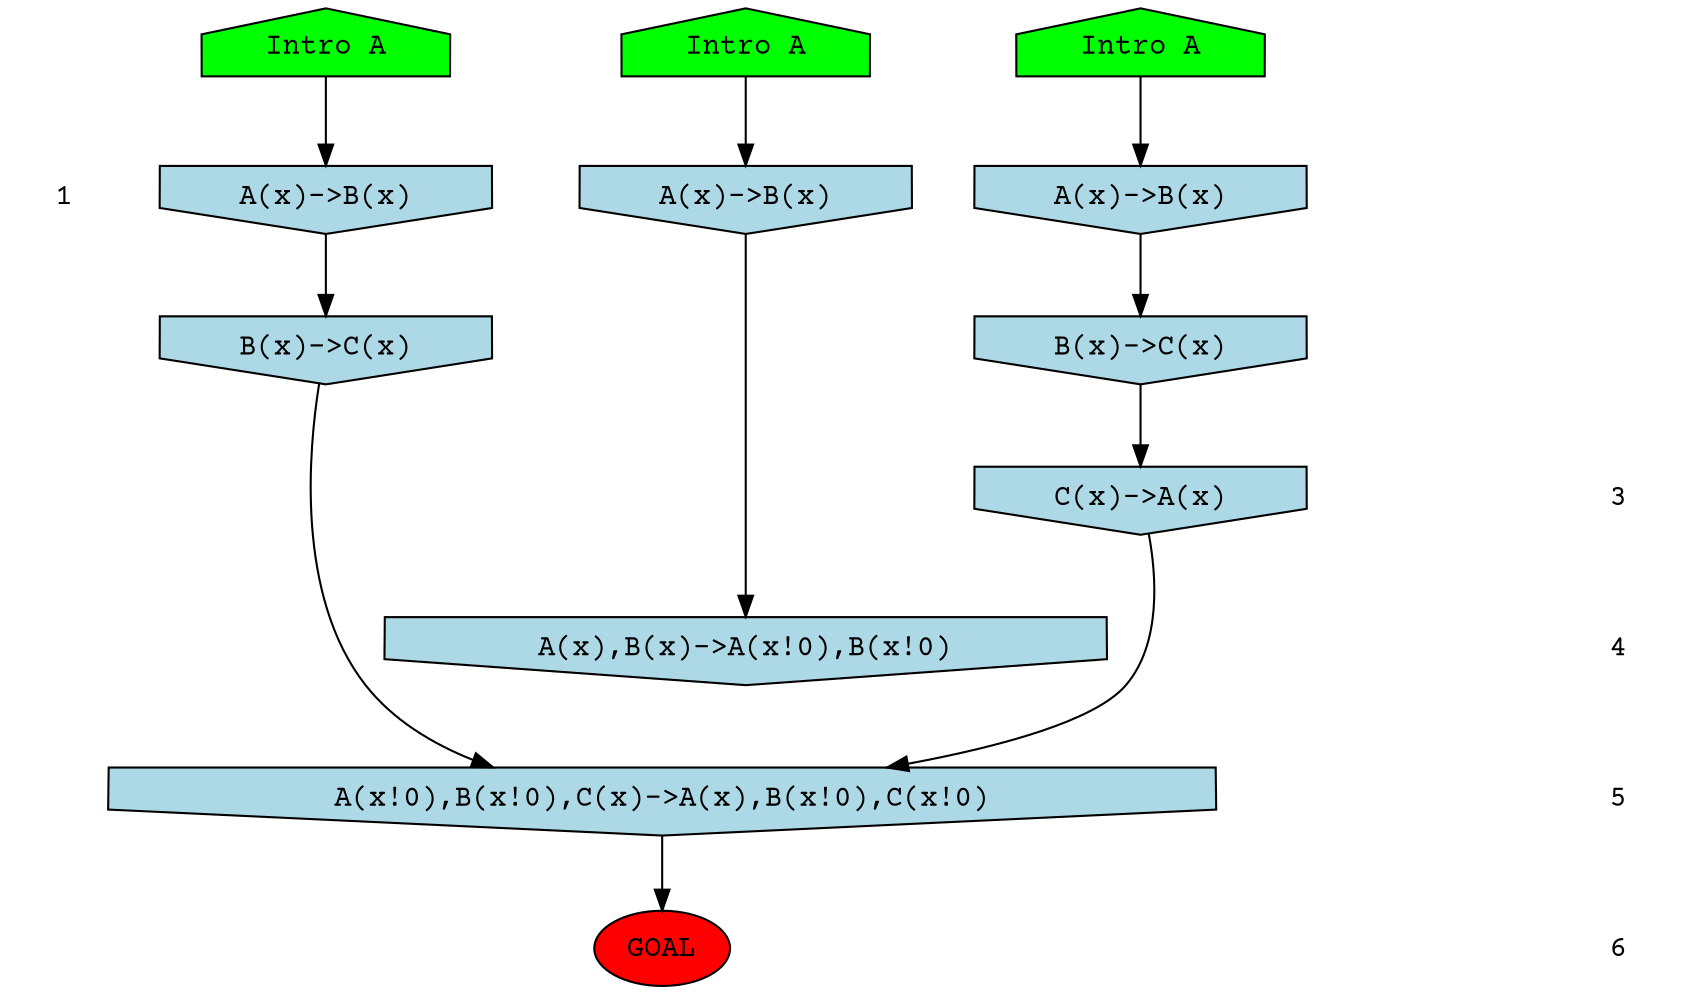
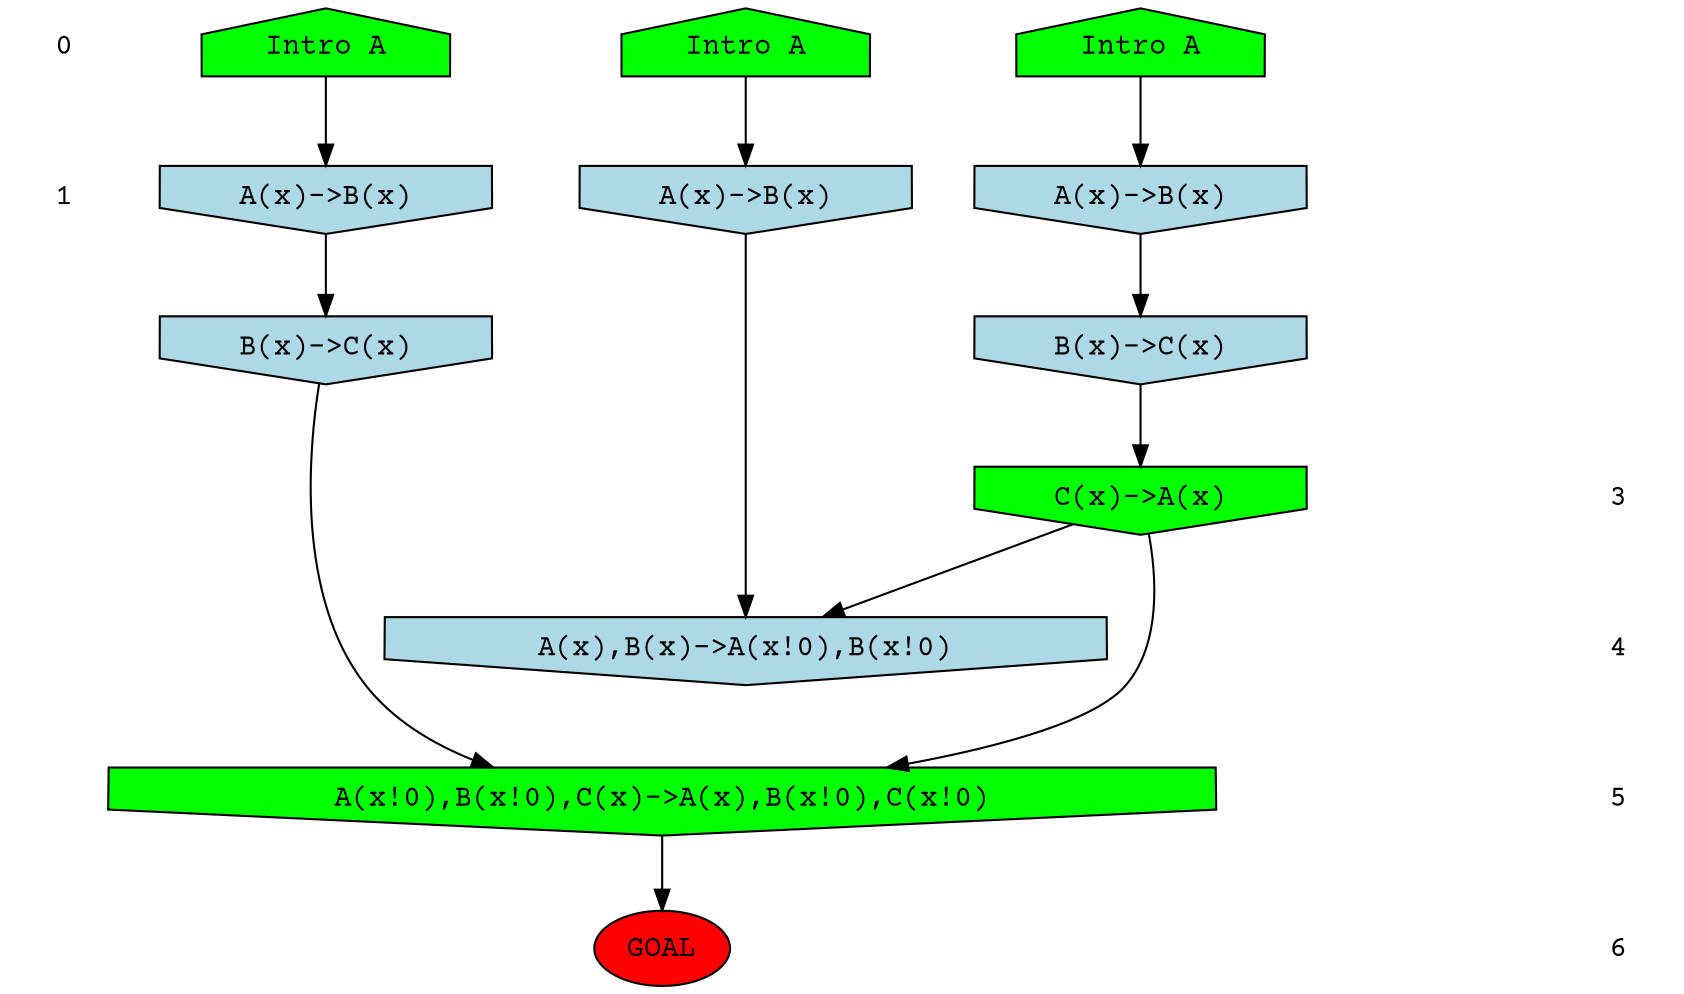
node "0": added
node "C(x)->A(x)": fillcolor lightblue -> green
edge "C(x)->A(x)" -> "A(x),B(x)->A(x!0),B(x!0)": added
node "A(x!0),B(x!0),C(x)->A(x),B(x!0),C(x!0)": fillcolor lightblue -> green
